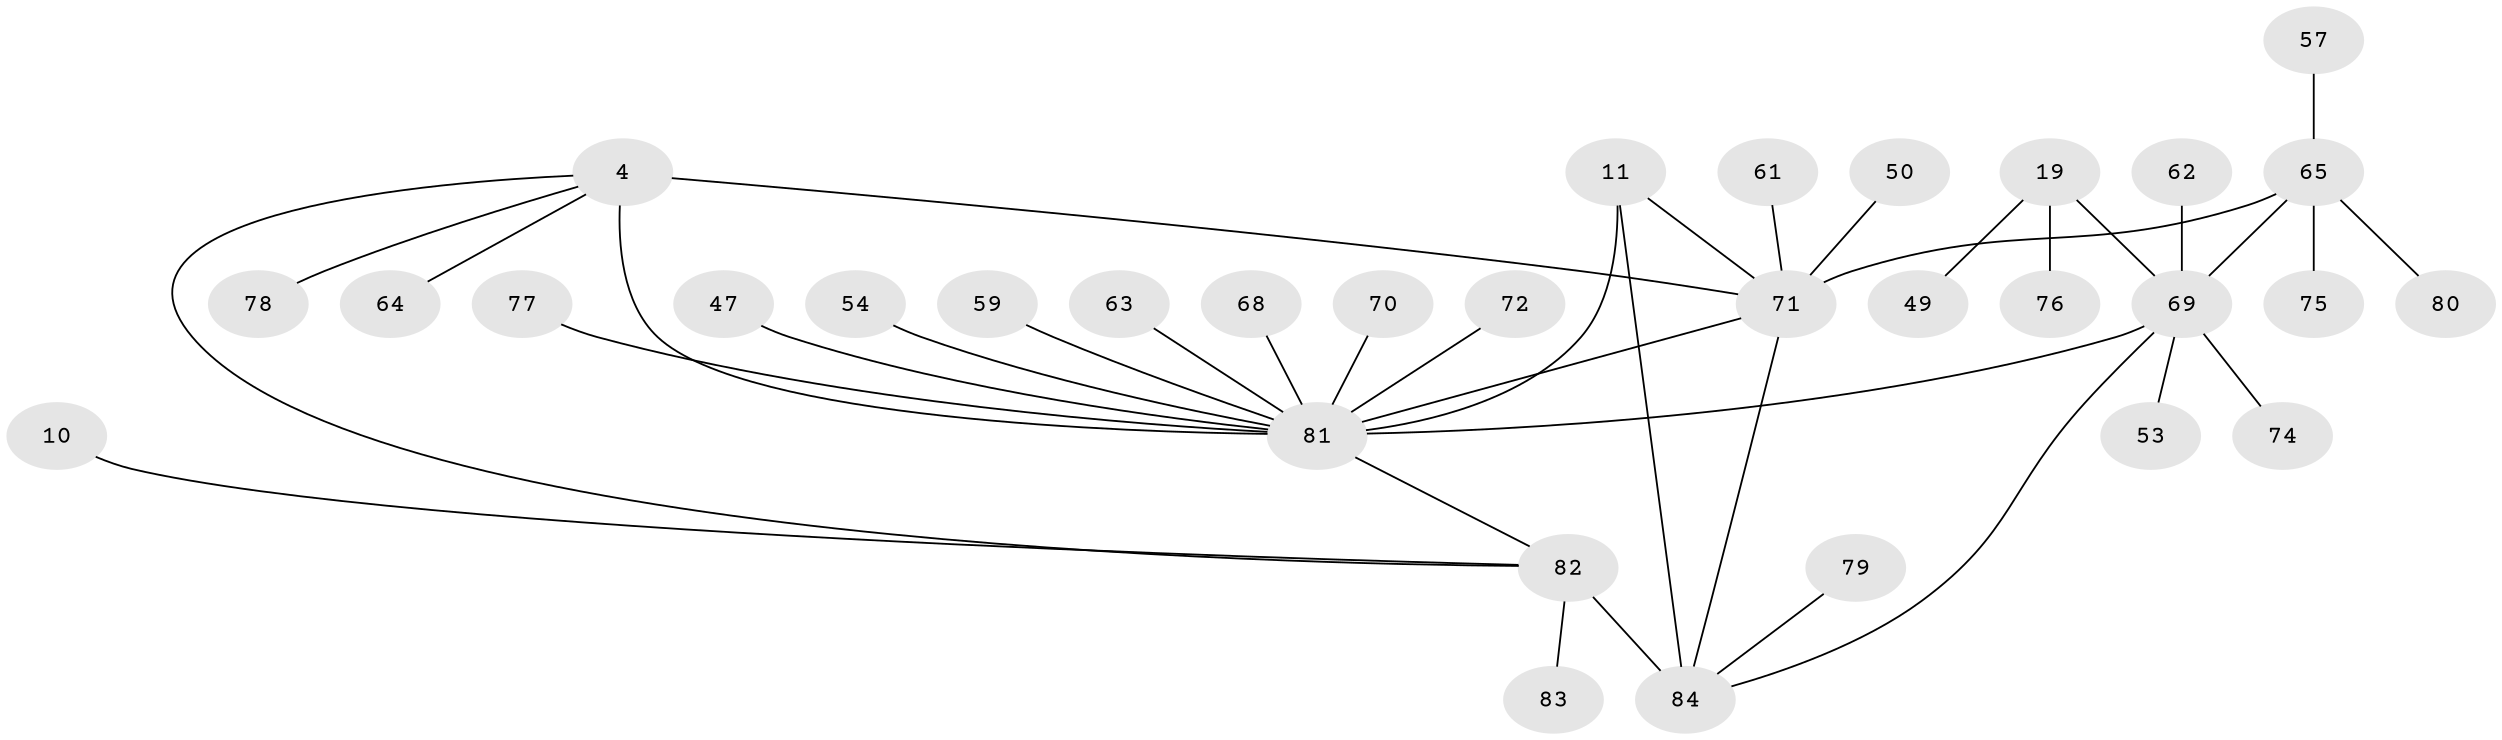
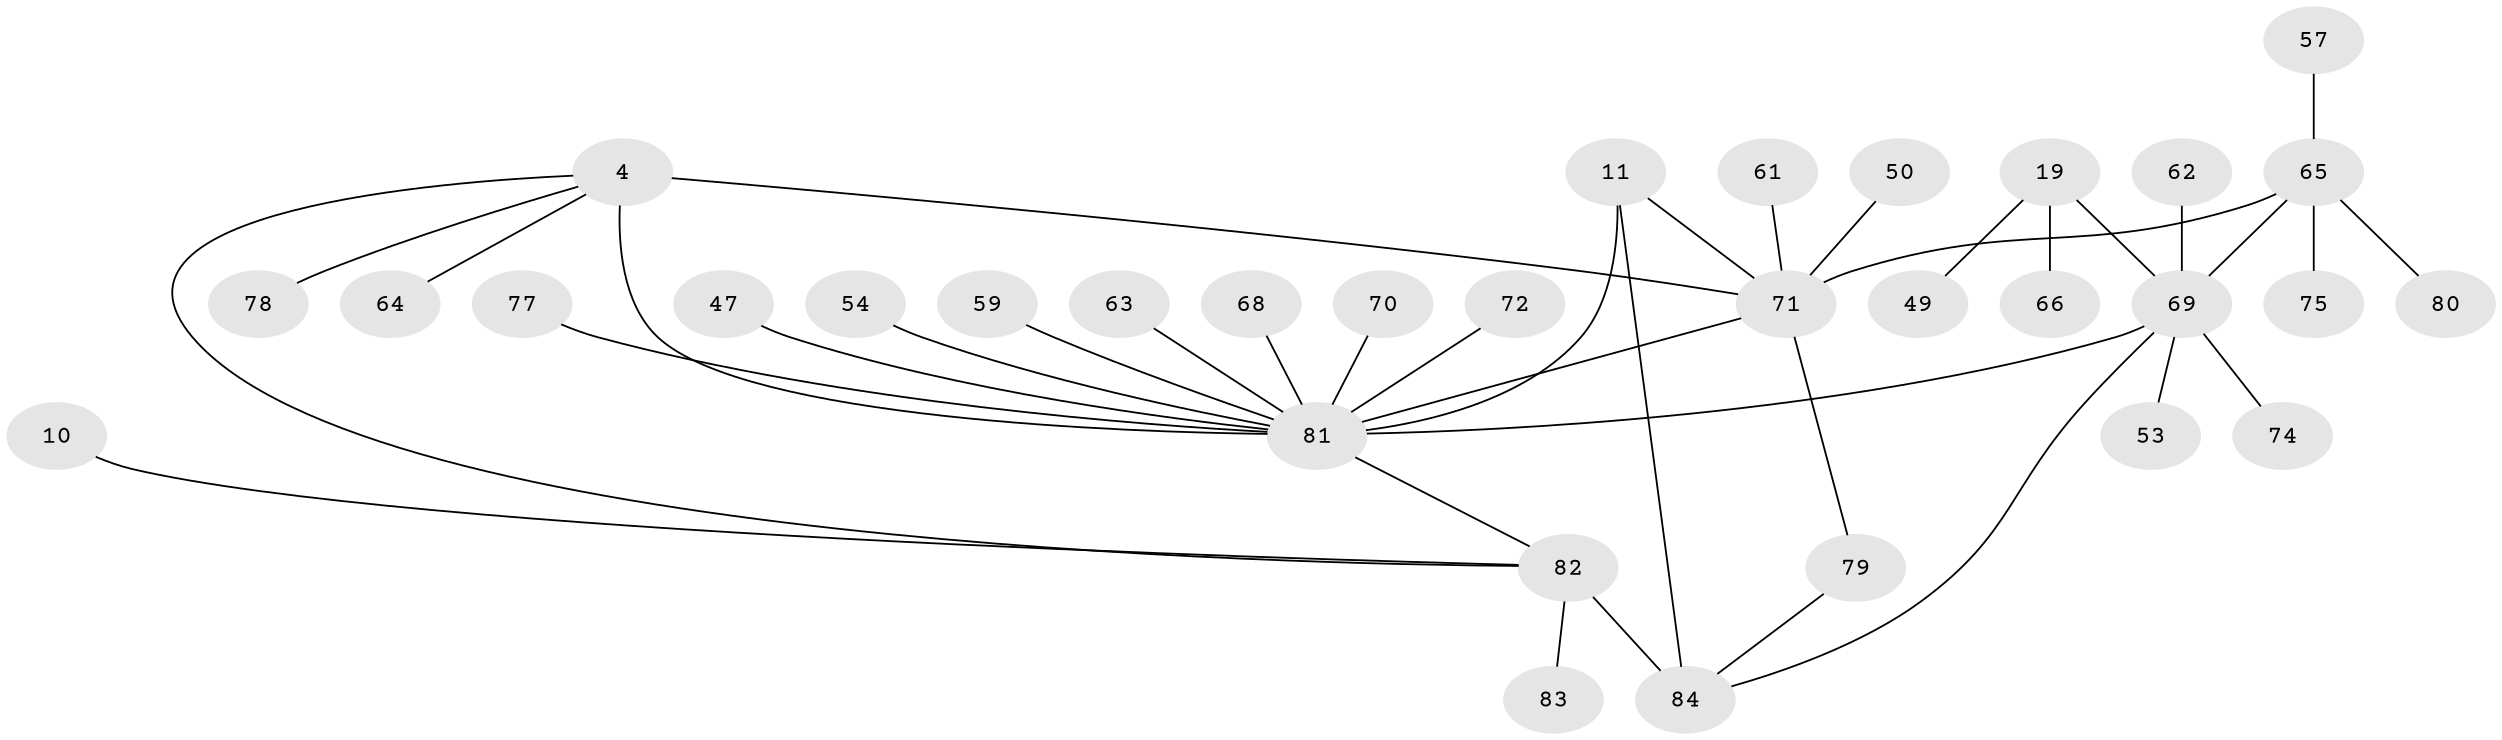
node "76": label "76" -> "66"
edge "71" -- "84": now "71" -- "79"
